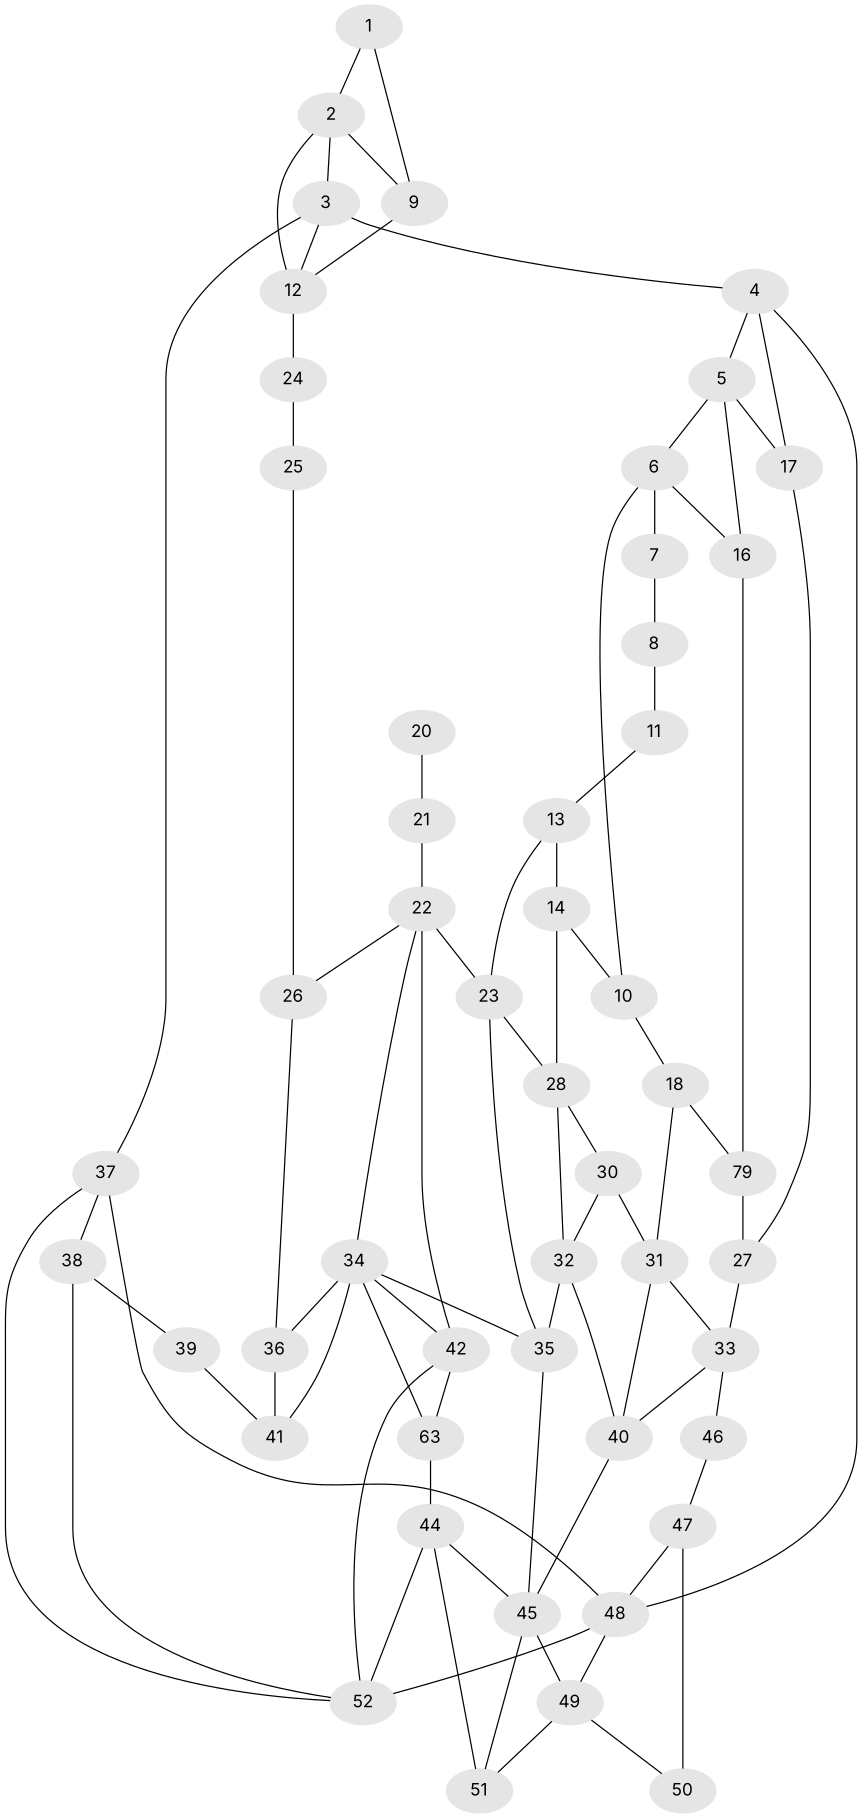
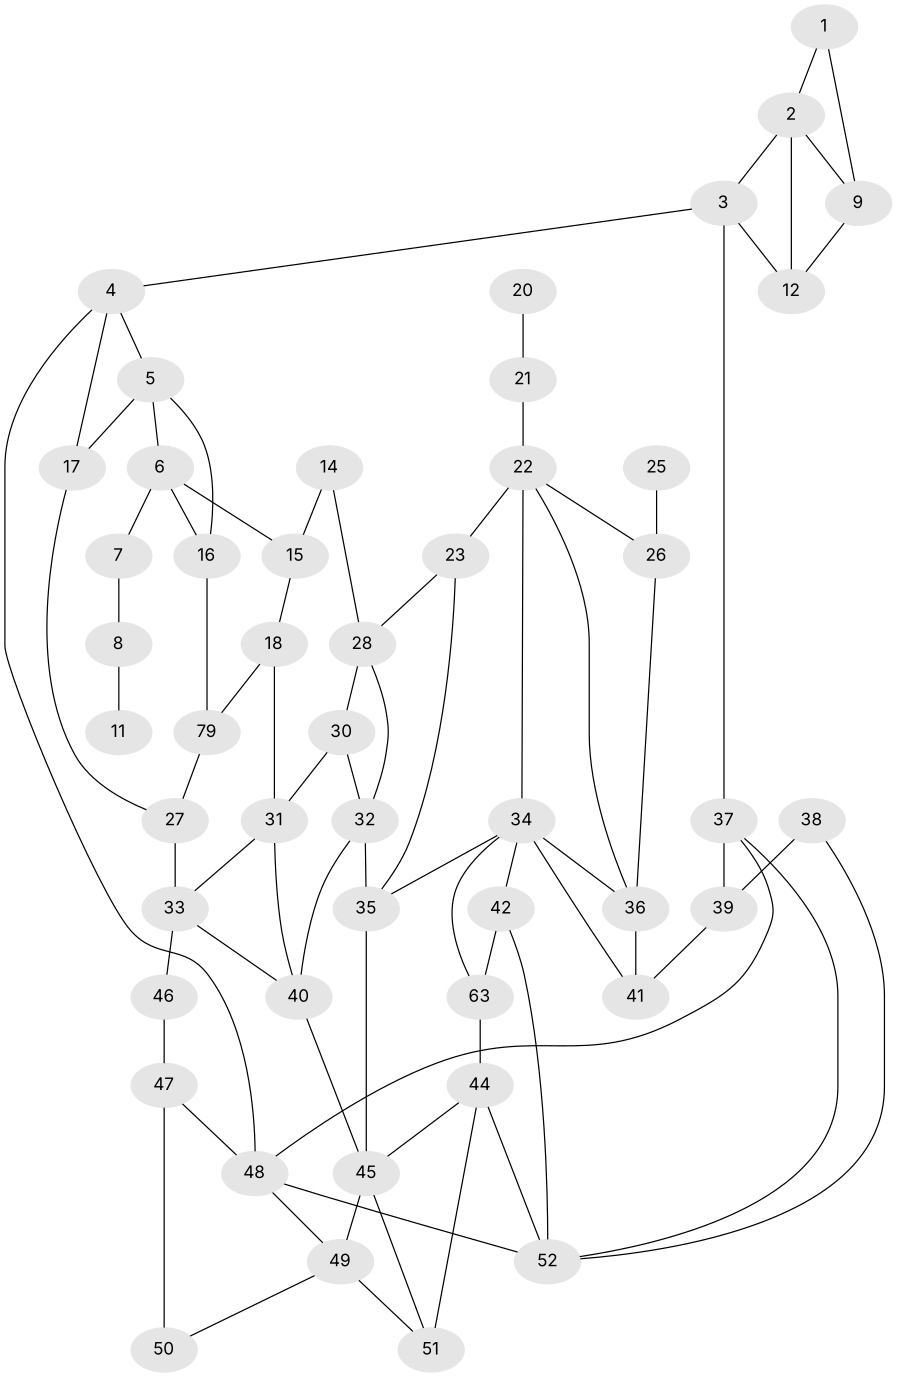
node "24": removed
node "13": removed
node "10": label "10" -> "15"
edge "22" -- "42": now "22" -- "36"
edge "37" -- "38": now "37" -- "39"
